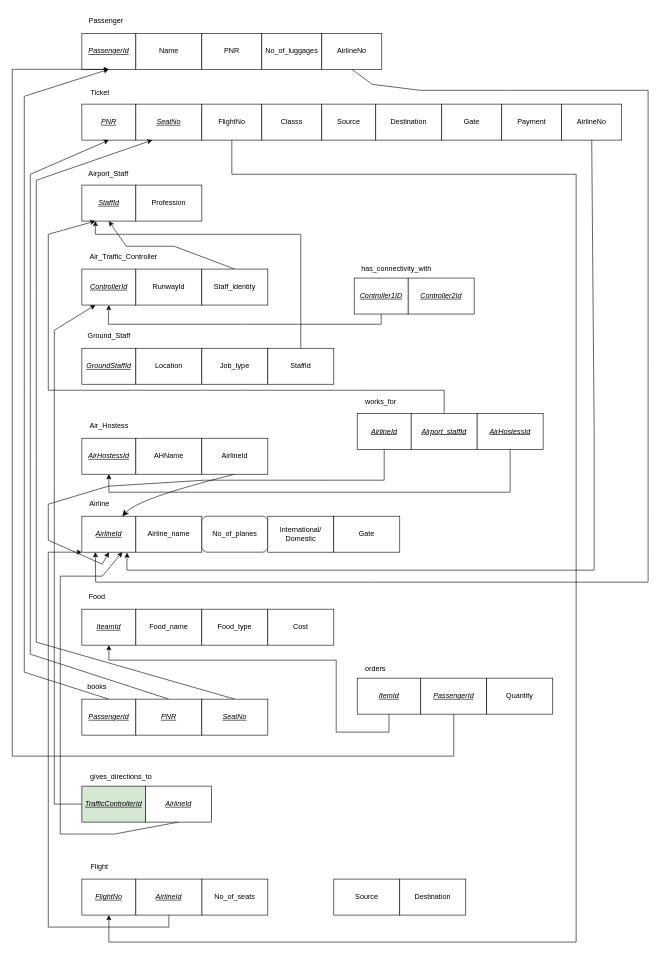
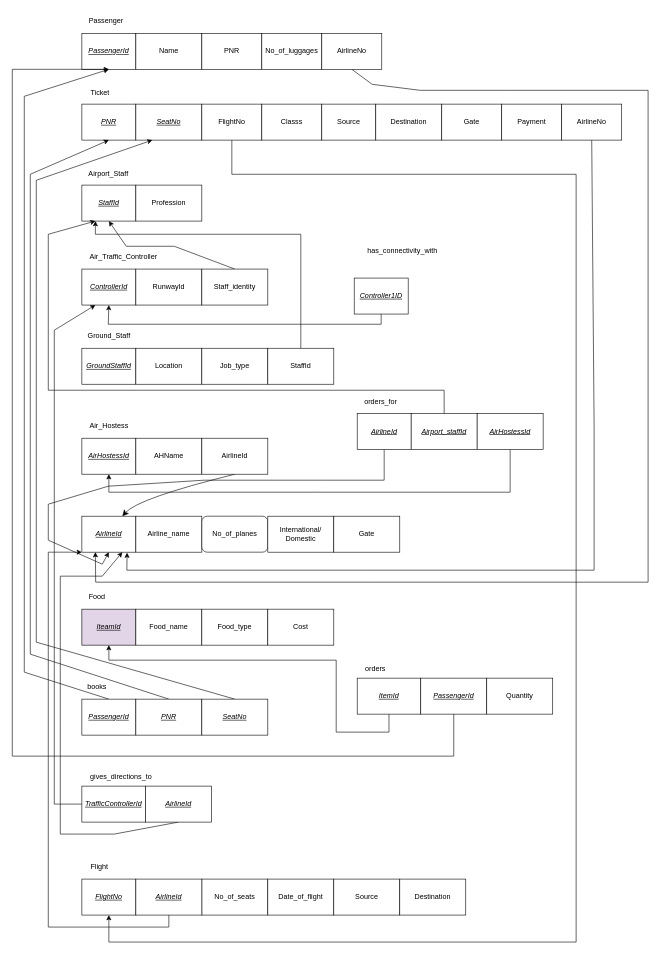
node "has_connectivity_with": moved (396, 269) -> (402, 251)
node "Controller2Id": removed
node "works_for": label "works_for" -> "orders_for"
node "Airline": removed
node "IteamId": fillcolor #ffffff -> #e1d5e7
node "TrafficControllerId": fillcolor #d5e8d4 -> #ffffff
node "Date_of_flight": added
